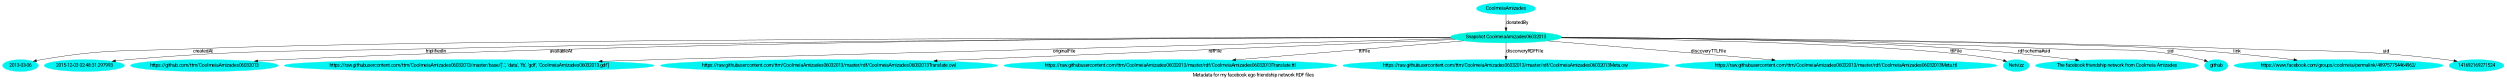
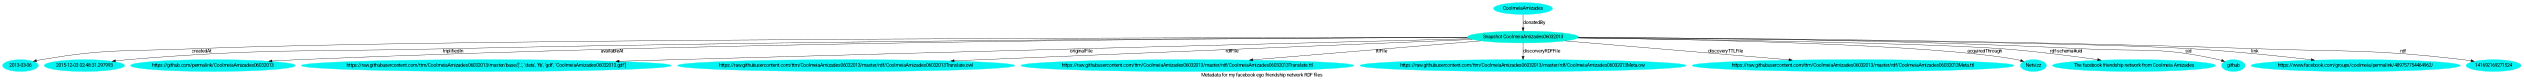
edge "Snapshot CoolmeiaAmizades06032013" -> "Netvizz": label "ttlFile" -> "acquiredThrough"
edge "Snapshot CoolmeiaAmizades06032013" -> "141692169271524": label "uid" -> "rdf"
node "https://github.com/ttm/CoolmeiaAmizades06032013": label "https://github.com/ttm/CoolmeiaAmizades06032013" -> "https://github.com/permalink/CoolmeiaAmizades06032013"
